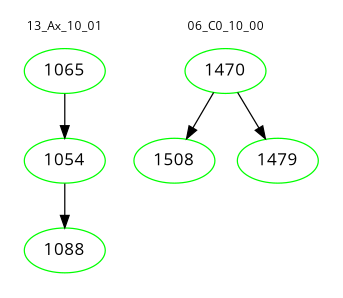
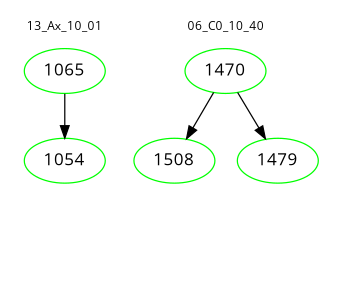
cluster "06_C0_10_00": label "06_C0_10_00" -> "06_C0_10_40"
node "1088": removed
